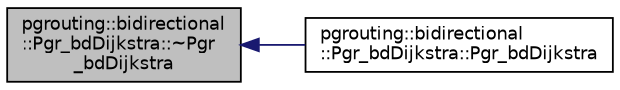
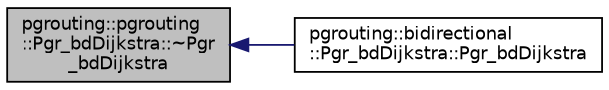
node "pgrouting::bidirectional ::Pgr_bdDijkstra::~Pgr _bdDijkstra": label "pgrouting::bidirectional ::Pgr_bdDijkstra::~Pgr _bdDijkstra" -> "pgrouting::pgrouting ::Pgr_bdDijkstra::~Pgr _bdDijkstra"
